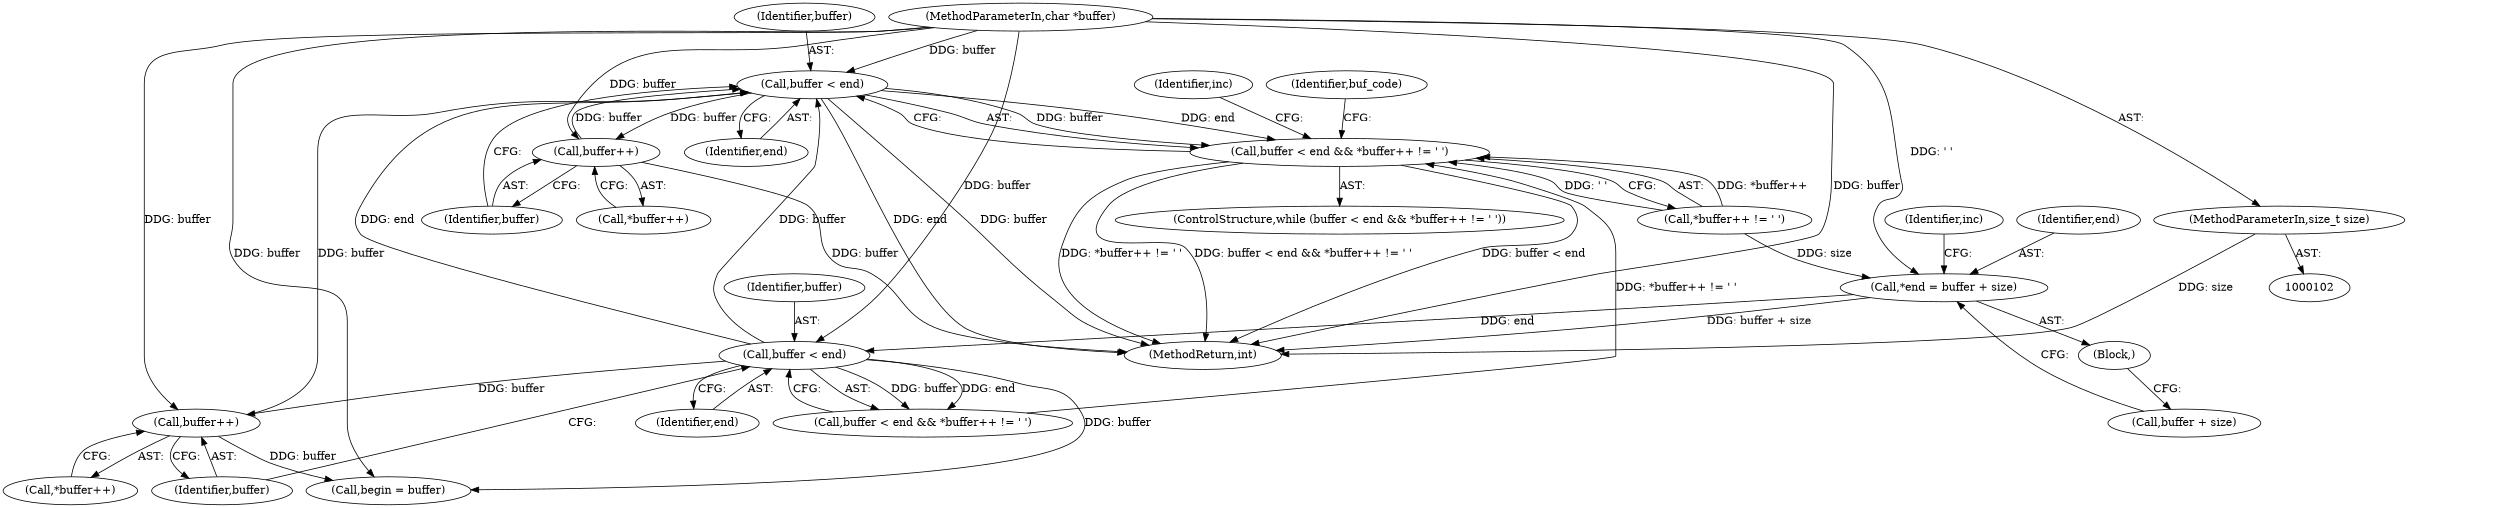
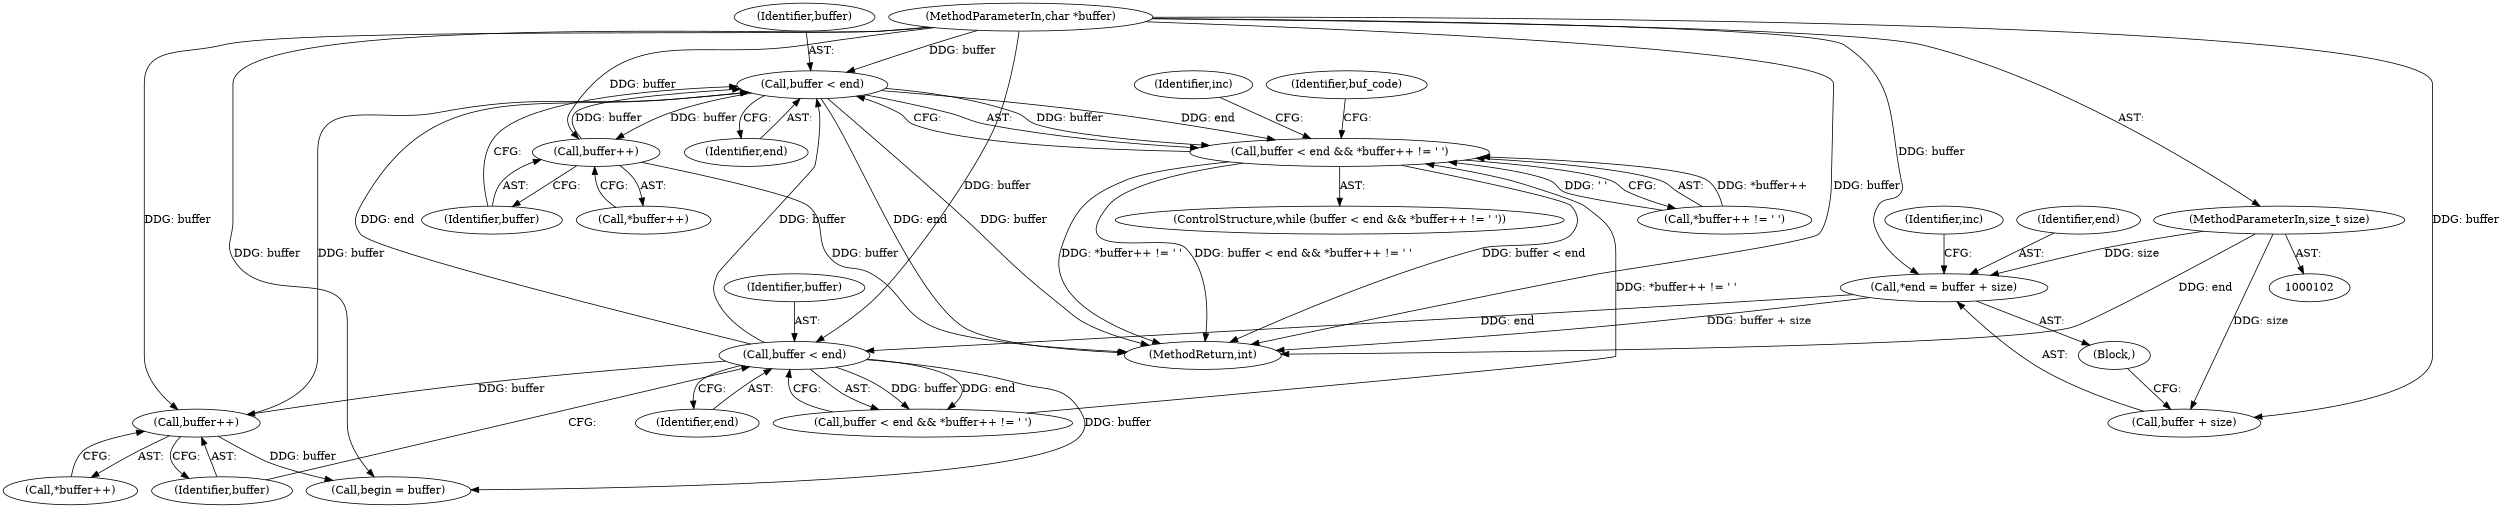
edge "(MethodParameterIn,char *buffer)" -> "(Call,buffer + size)": added, label "DDG: buffer"
edge "(MethodParameterIn,char *buffer)" -> "(Call,*end = buffer + size)": label "DDG: ' '" -> "DDG: buffer"
edge "(Call,*buffer++ != ' ')" -> "(Call,*end = buffer + size)": now "(MethodParameterIn,size_t size)" -> "(Call,*end = buffer + size)"
edge "(MethodParameterIn,size_t size)" -> "(MethodReturn,int)": label "DDG: size" -> "DDG: end"
edge "(MethodParameterIn,size_t size)" -> "(Call,buffer + size)": added, label "DDG: size"
edge "(Call,buffer + size)" -> "(Call,*end = buffer + size)": label "CFG: " -> "AST: "
